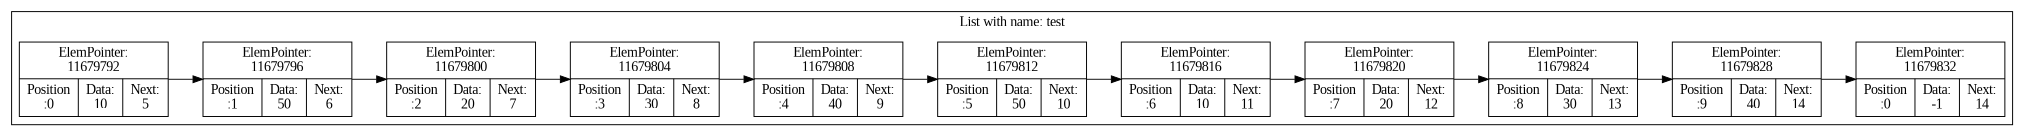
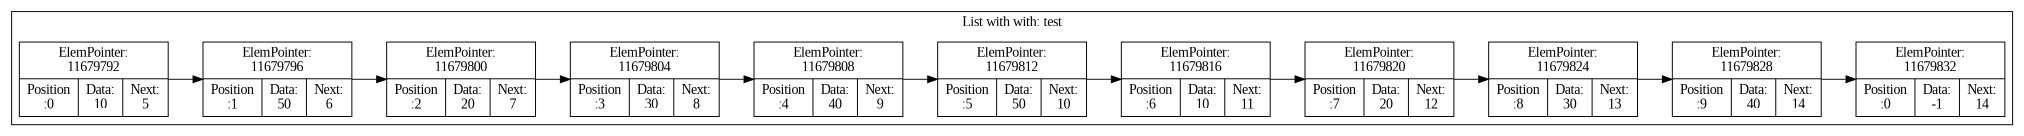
cluster "List with name: test": label "List with name: test" -> "List with with: test"
